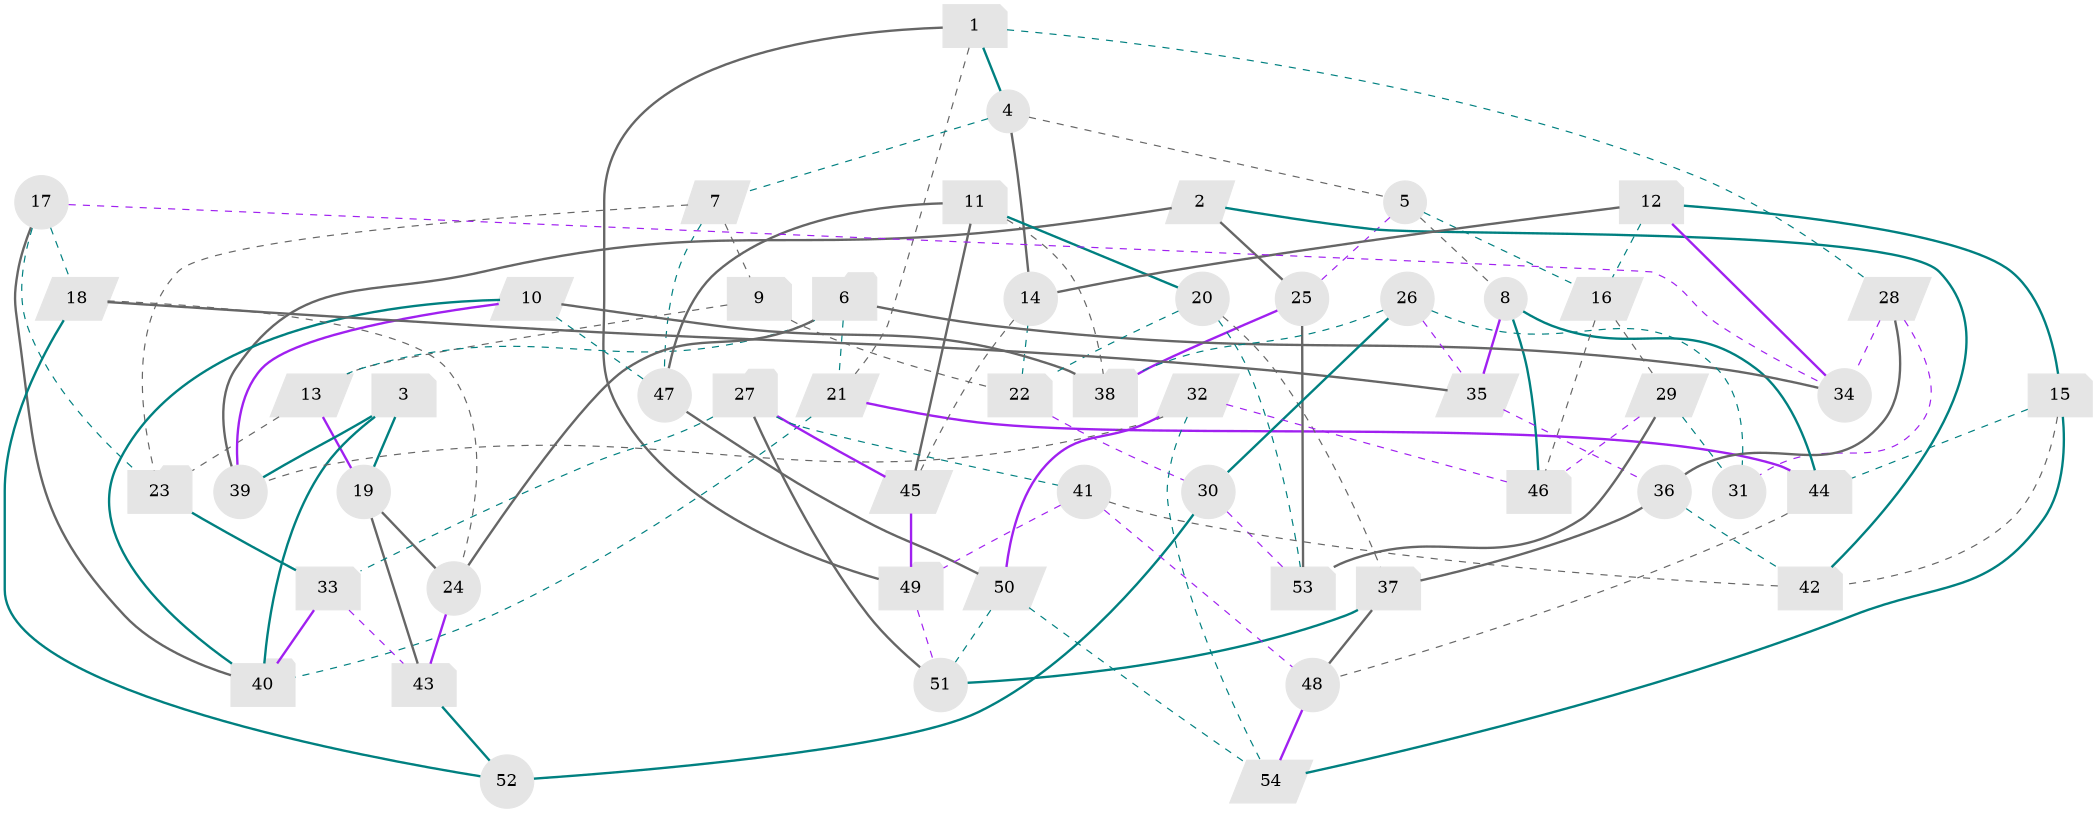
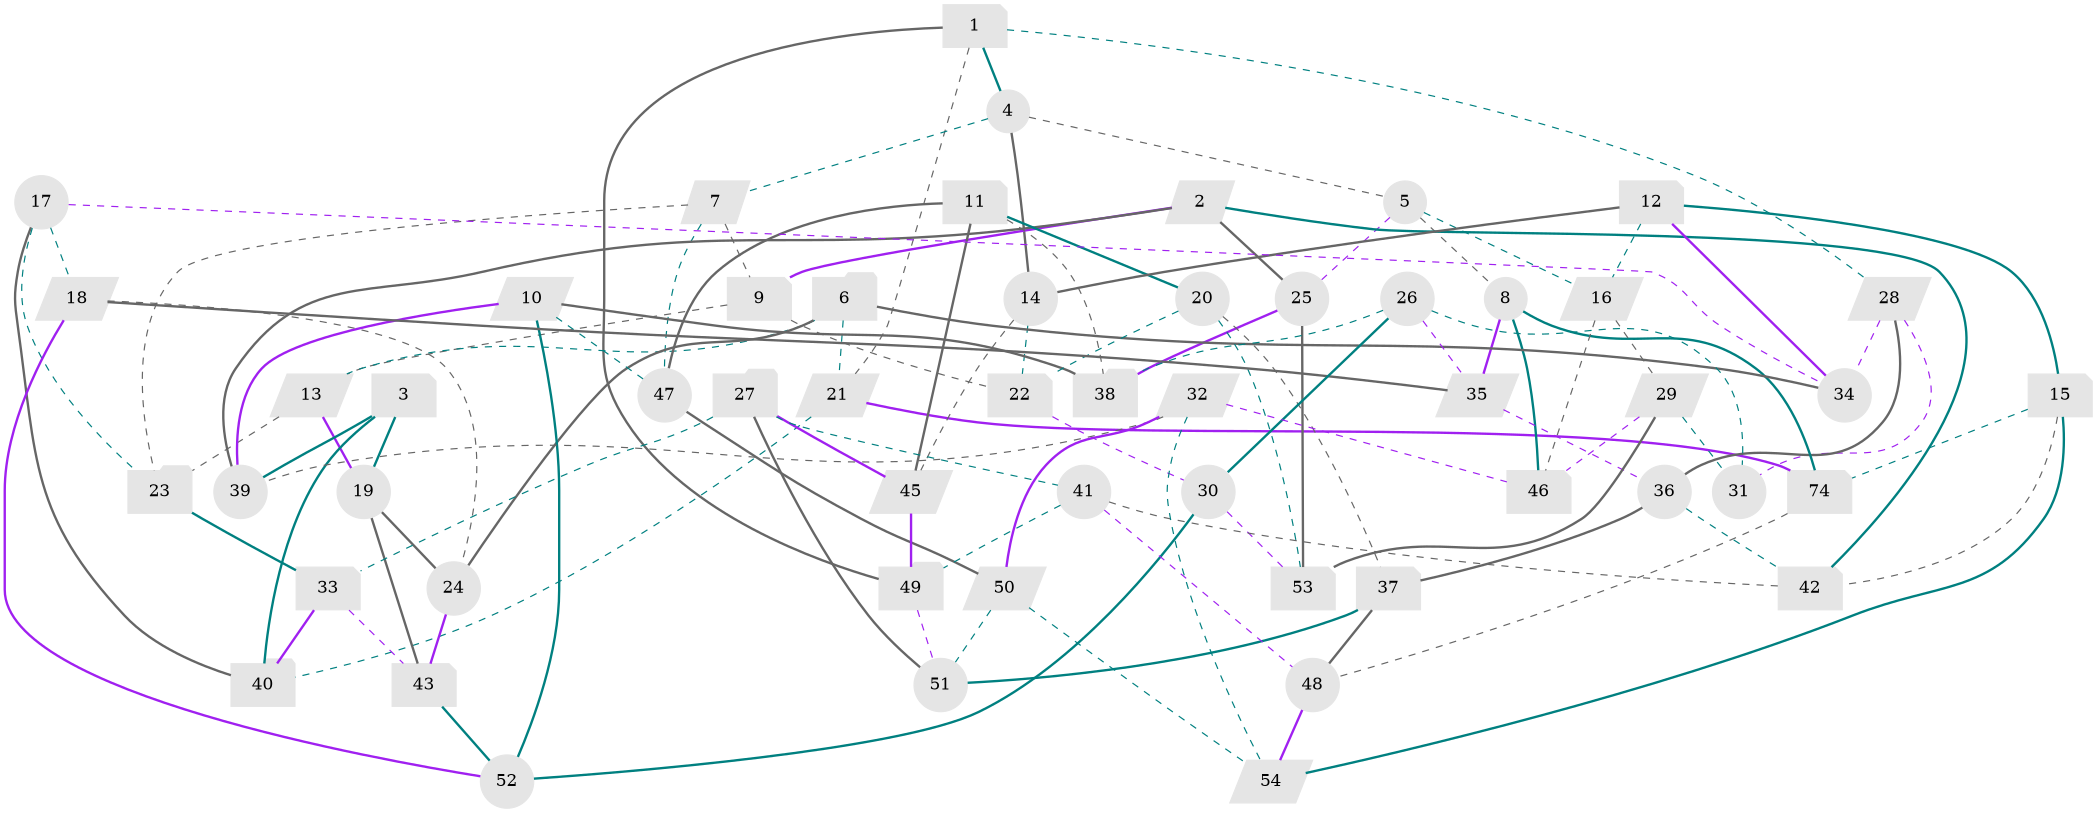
edge "2" -- "9": added
edge "10" -- "40": now "10" -- "52"
node "44": label "44" -> "74"
edge "41" -- "49": color purple -> teal
edge "18" -- "52": color teal -> purple
